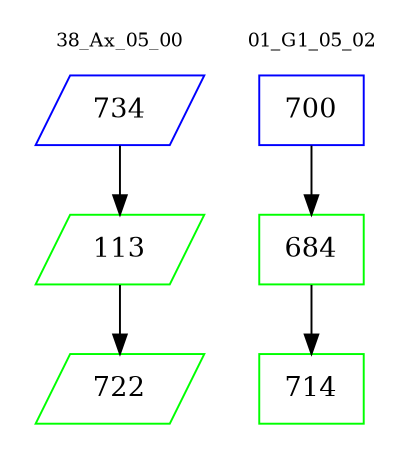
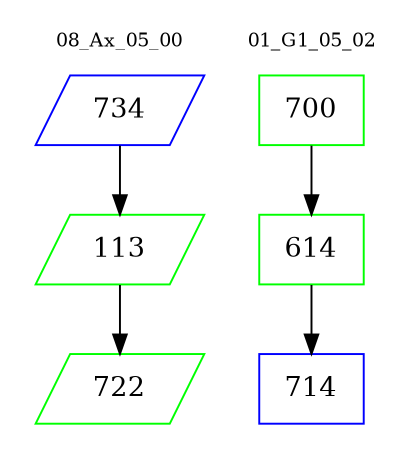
cluster "38_Ax_05_00": label "38_Ax_05_00" -> "08_Ax_05_00"
node "700": color blue -> green
node "684": label "684" -> "614"
node "714": color green -> blue
